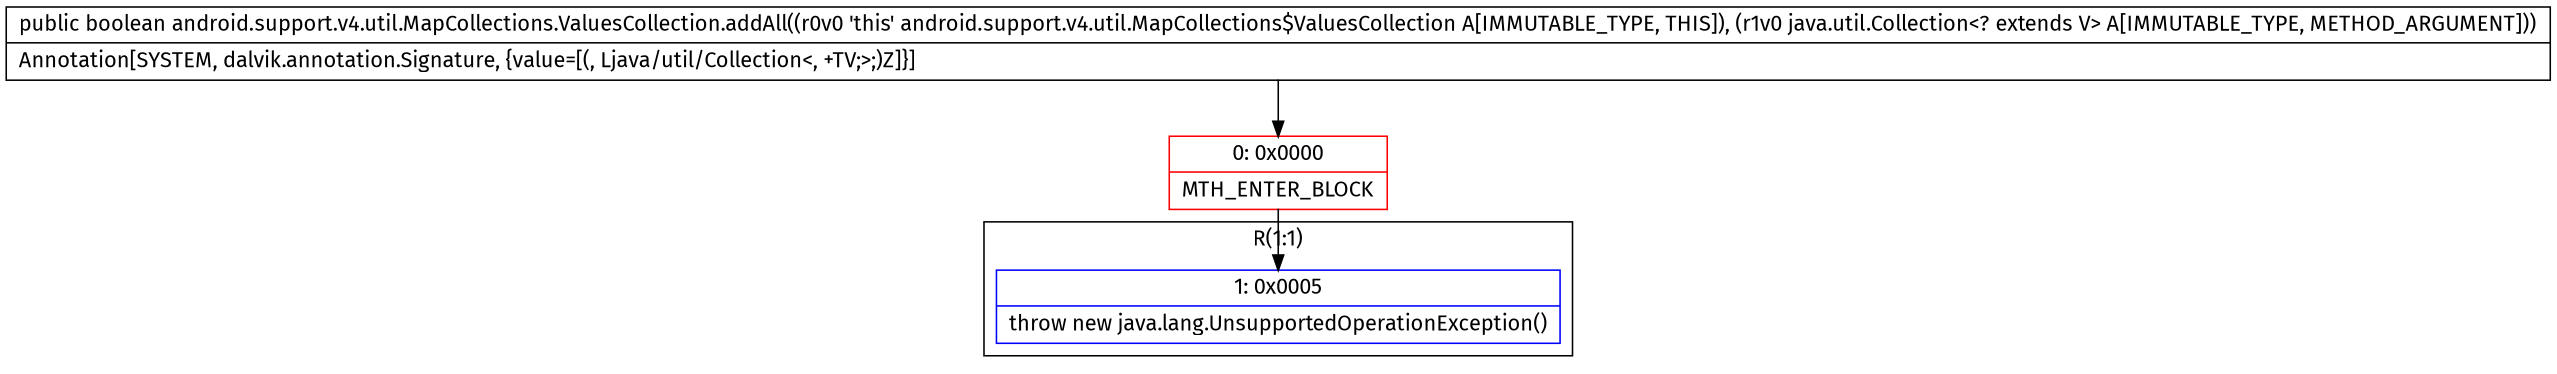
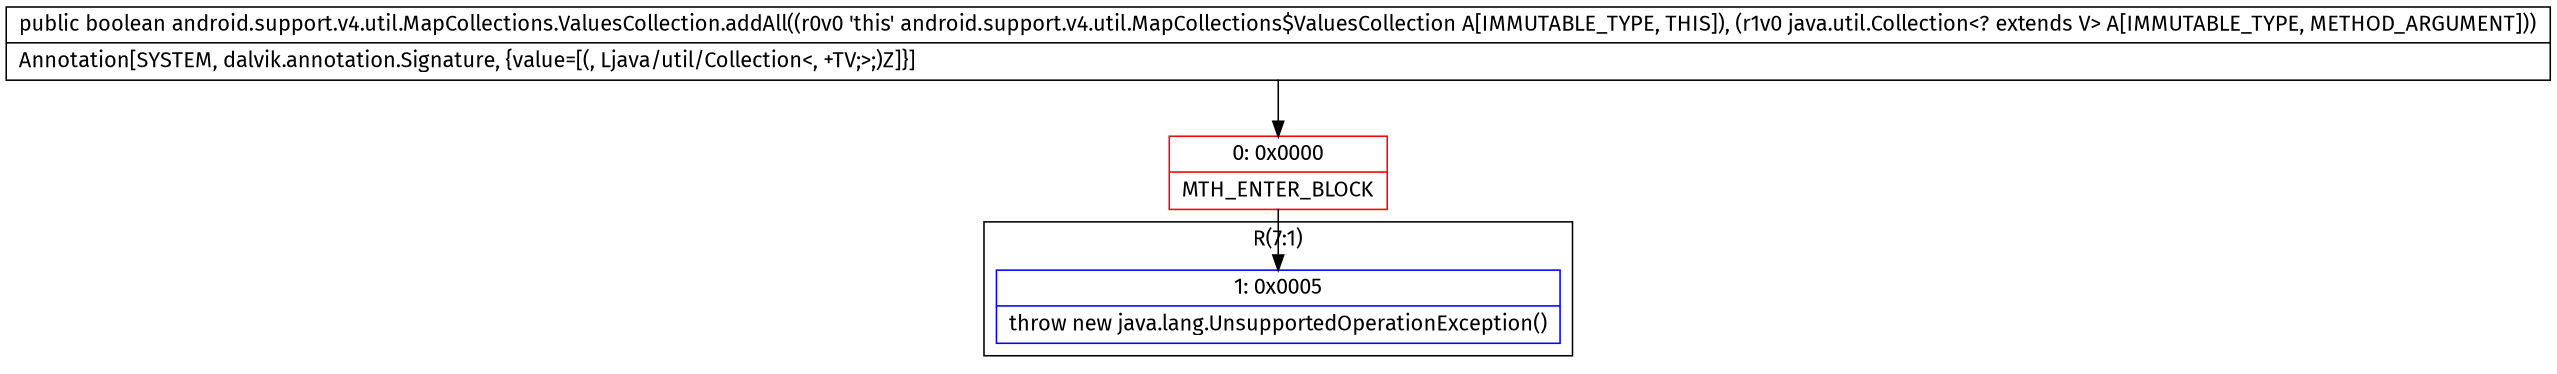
cluster "R(1:1)": label "R(1:1)" -> "R(7:1)"
